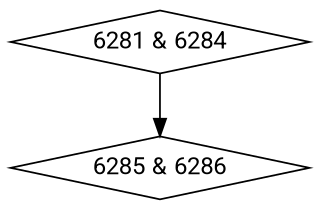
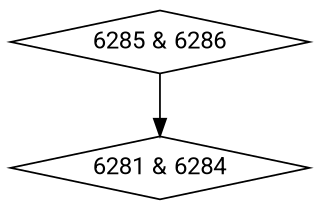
edge "6281 & 6284" -> "6285 & 6286": reversed
